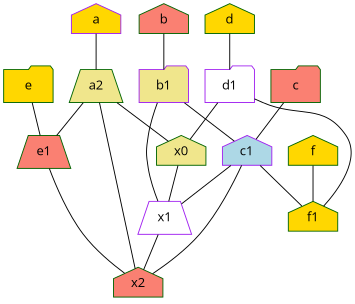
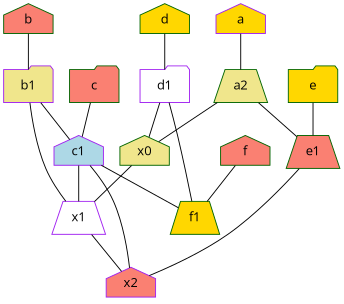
node "f": fillcolor gold -> salmon
edge "a2" -- "x2": removed
node "f1": shape house -> trapezium
node "x2": color darkgreen -> purple
